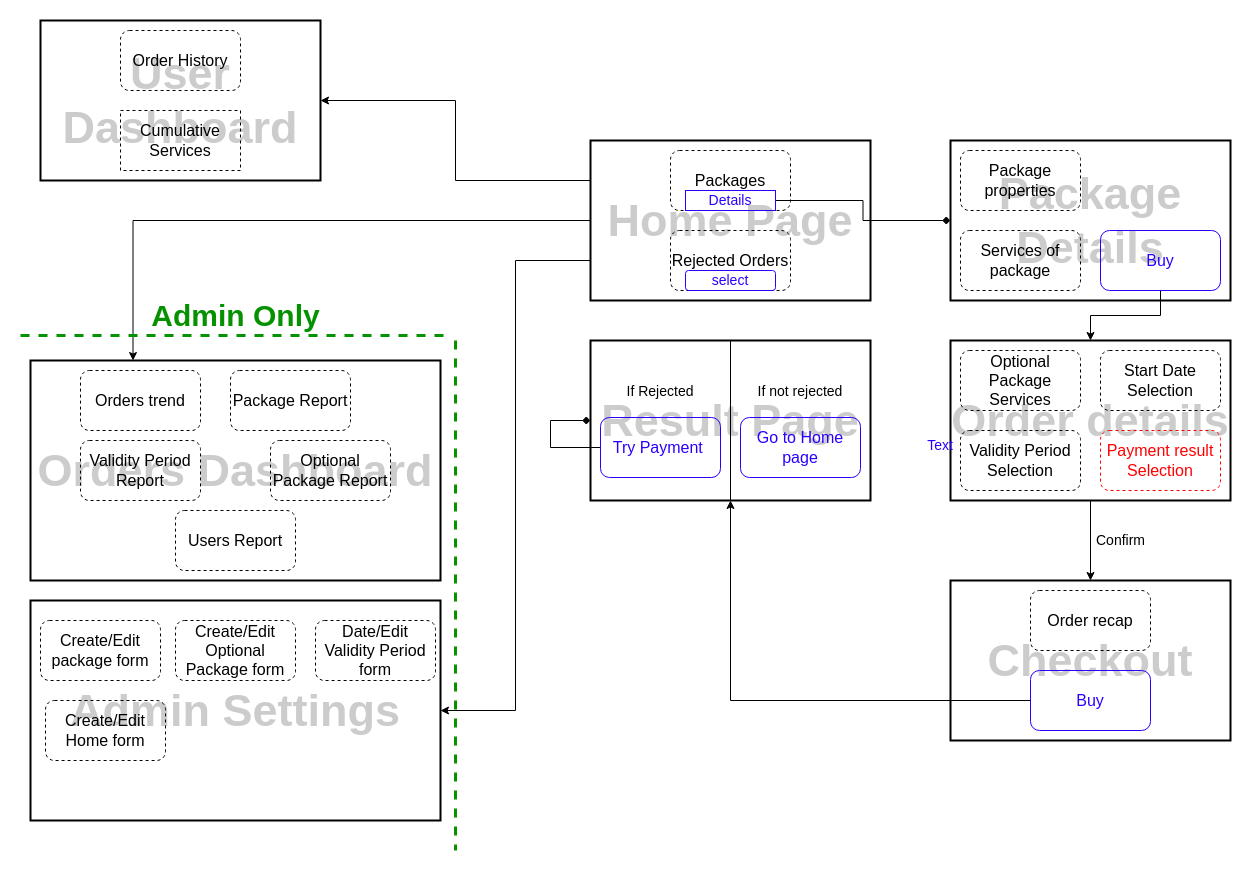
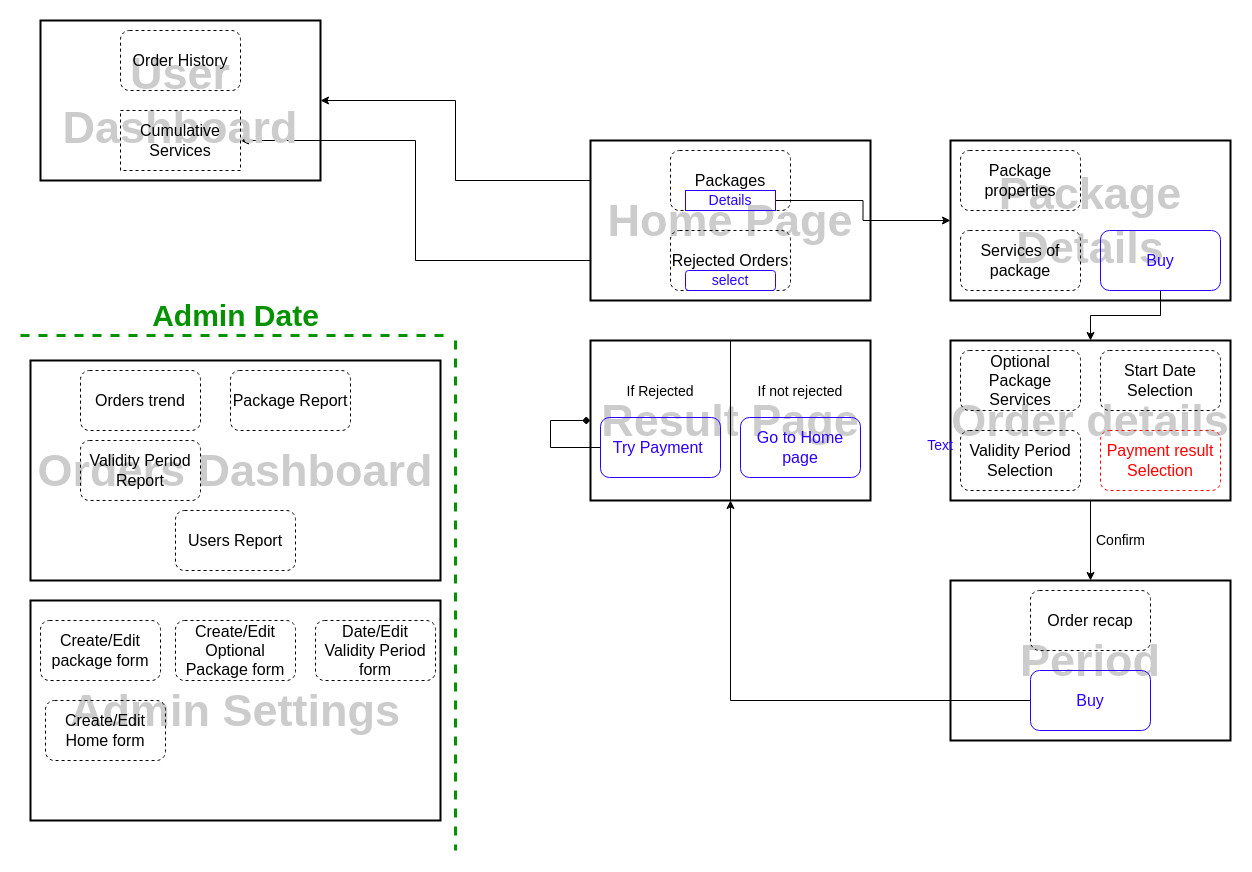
edge "Home Page" -> "Orders Dashboard": removed
edge "Details" -> "Package Details": arrowhead diamond -> classic
node "Admin Only": label "Admin Only" -> "Admin Date"
node "Optional Package Report": removed
edge "Home Page" -> "Admin Settings": now "Home Page" -> "Cumulative Services"
node "Checkout": label "Checkout" -> "Period"
